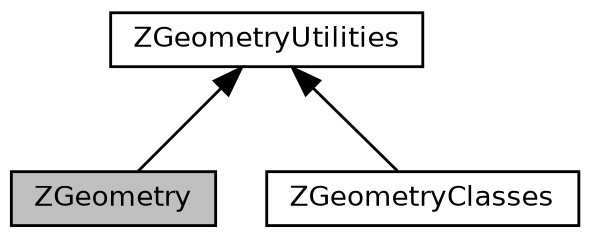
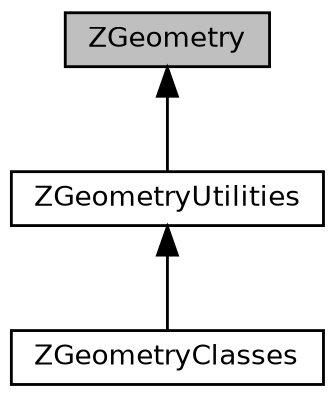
edge "ZGeometry" -> "ZGeometryUtilities": reversed
